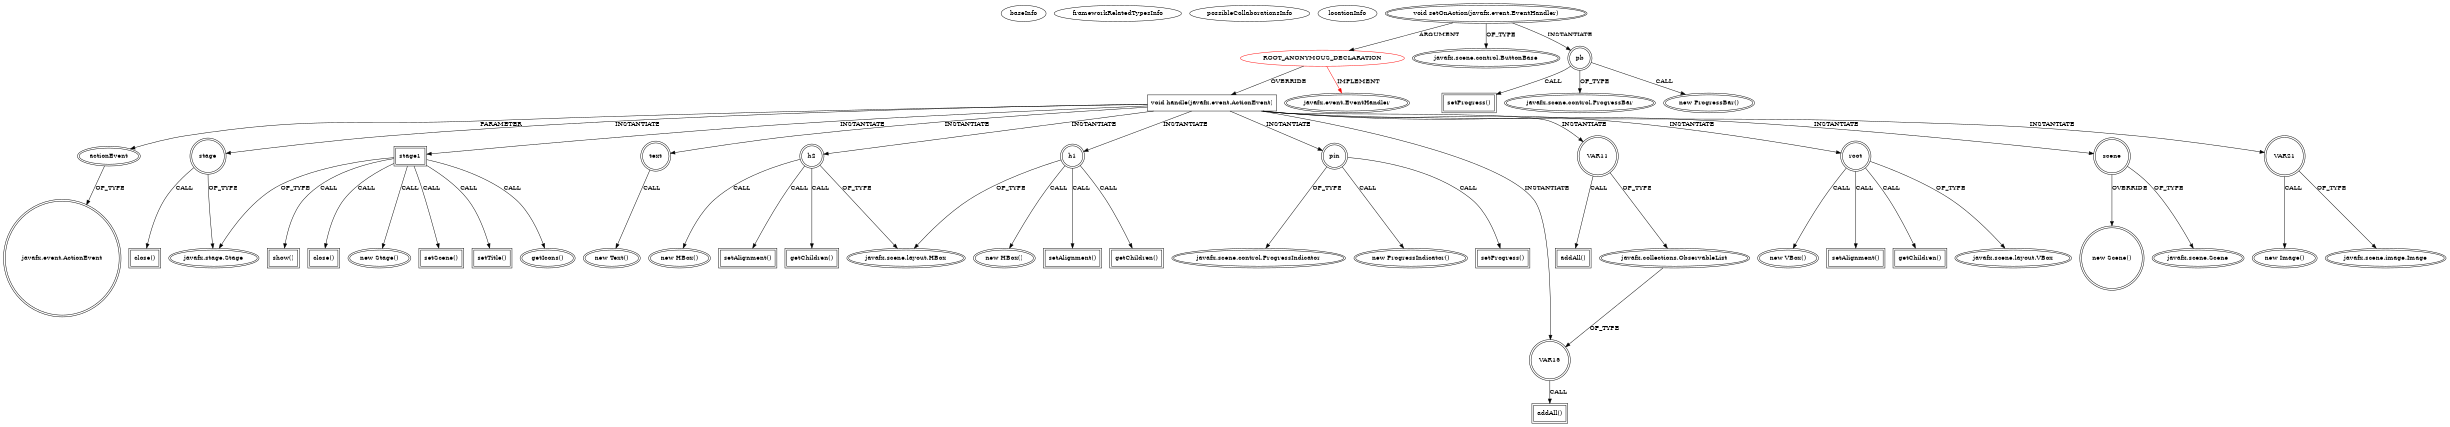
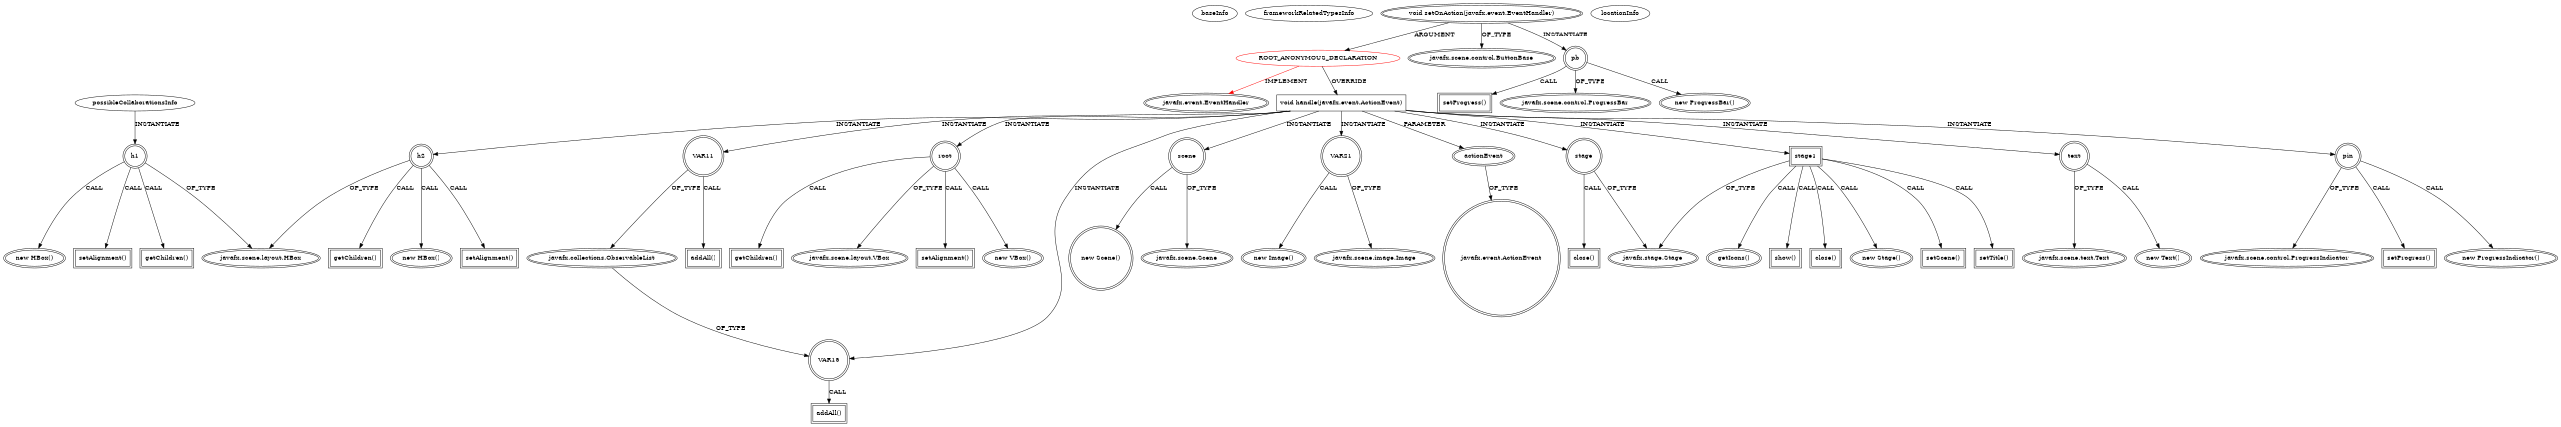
edge "void handle(javafx.event.ActionEvent)" -> "h1": now "possibleCollaborationsInfo" -> "h1"
edge "scene" -> "new Scene()": label "OVERRIDE" -> "CALL"
node "javafx.scene.text.Text": added
